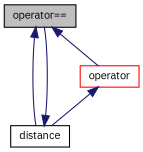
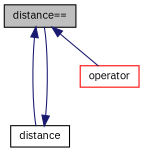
node "operator==": label "operator==" -> "distance=="
edge "distance" -> "operator": removed
